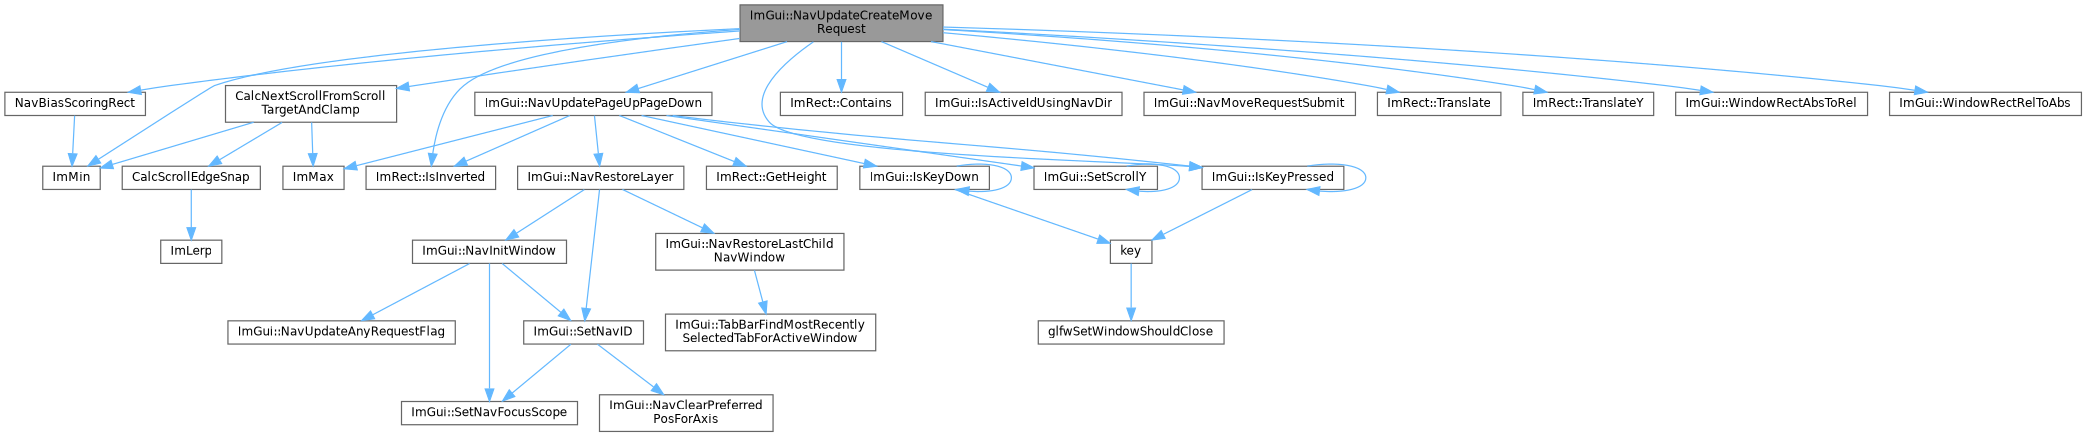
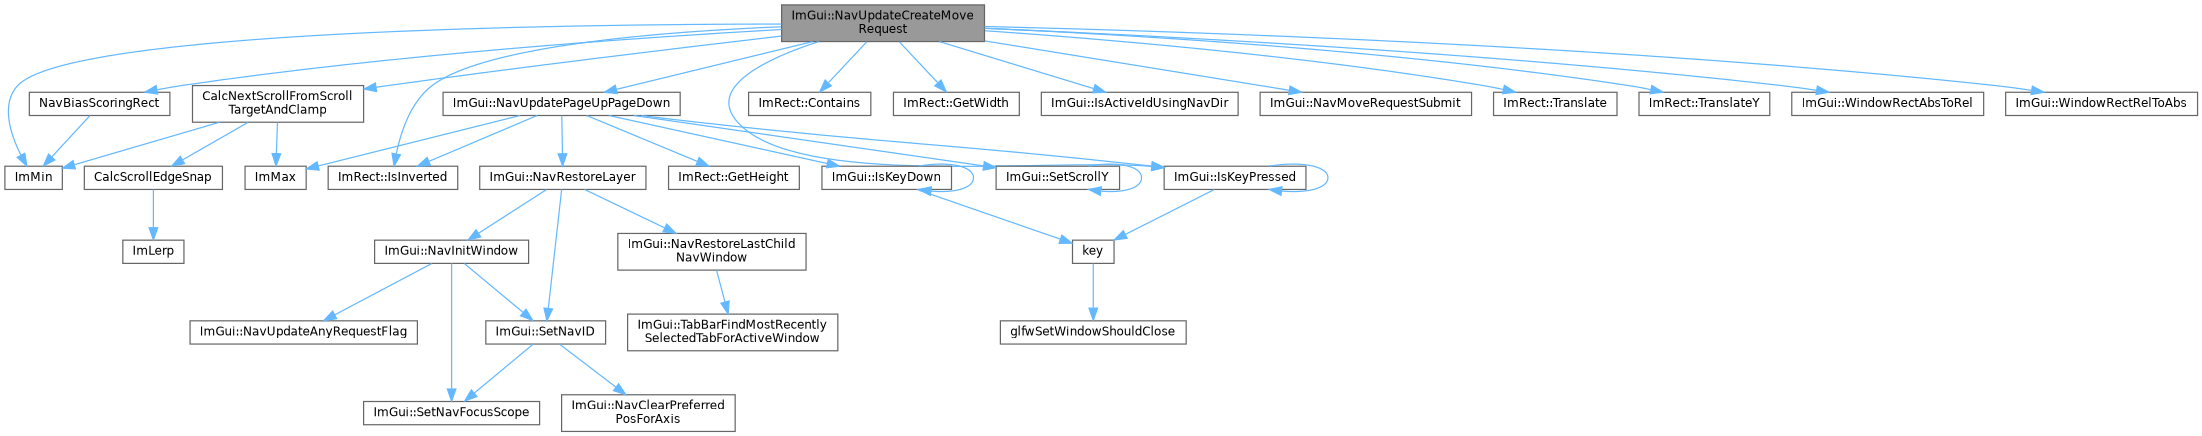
node "ImRect::GetWidth": added
